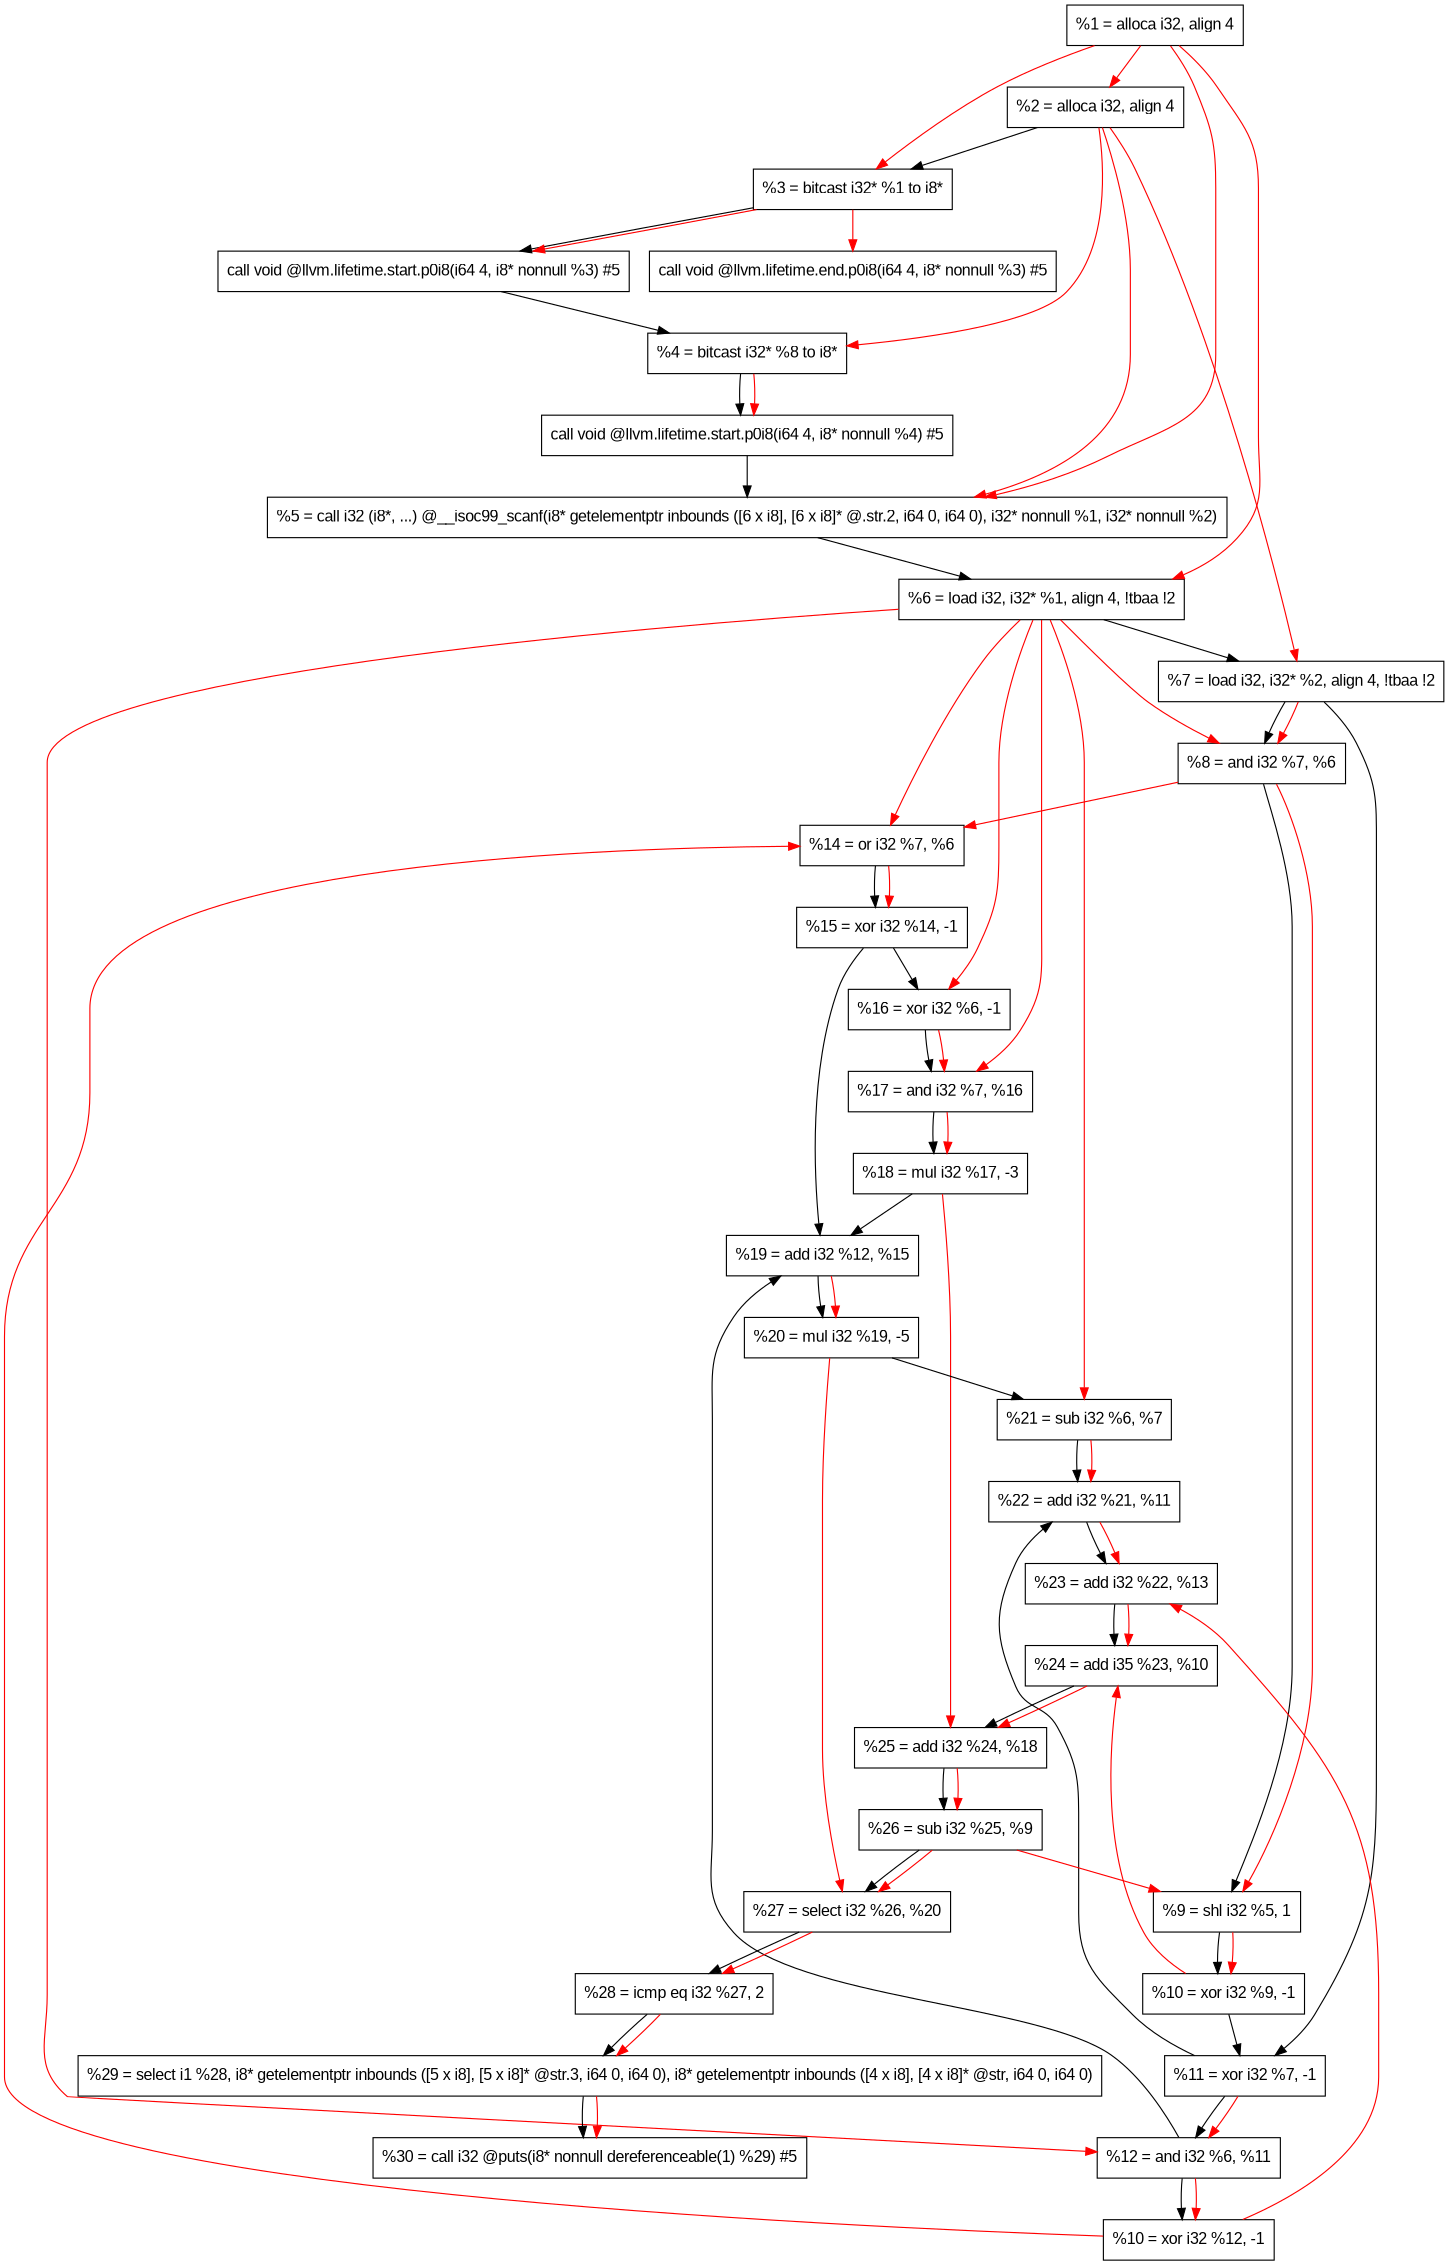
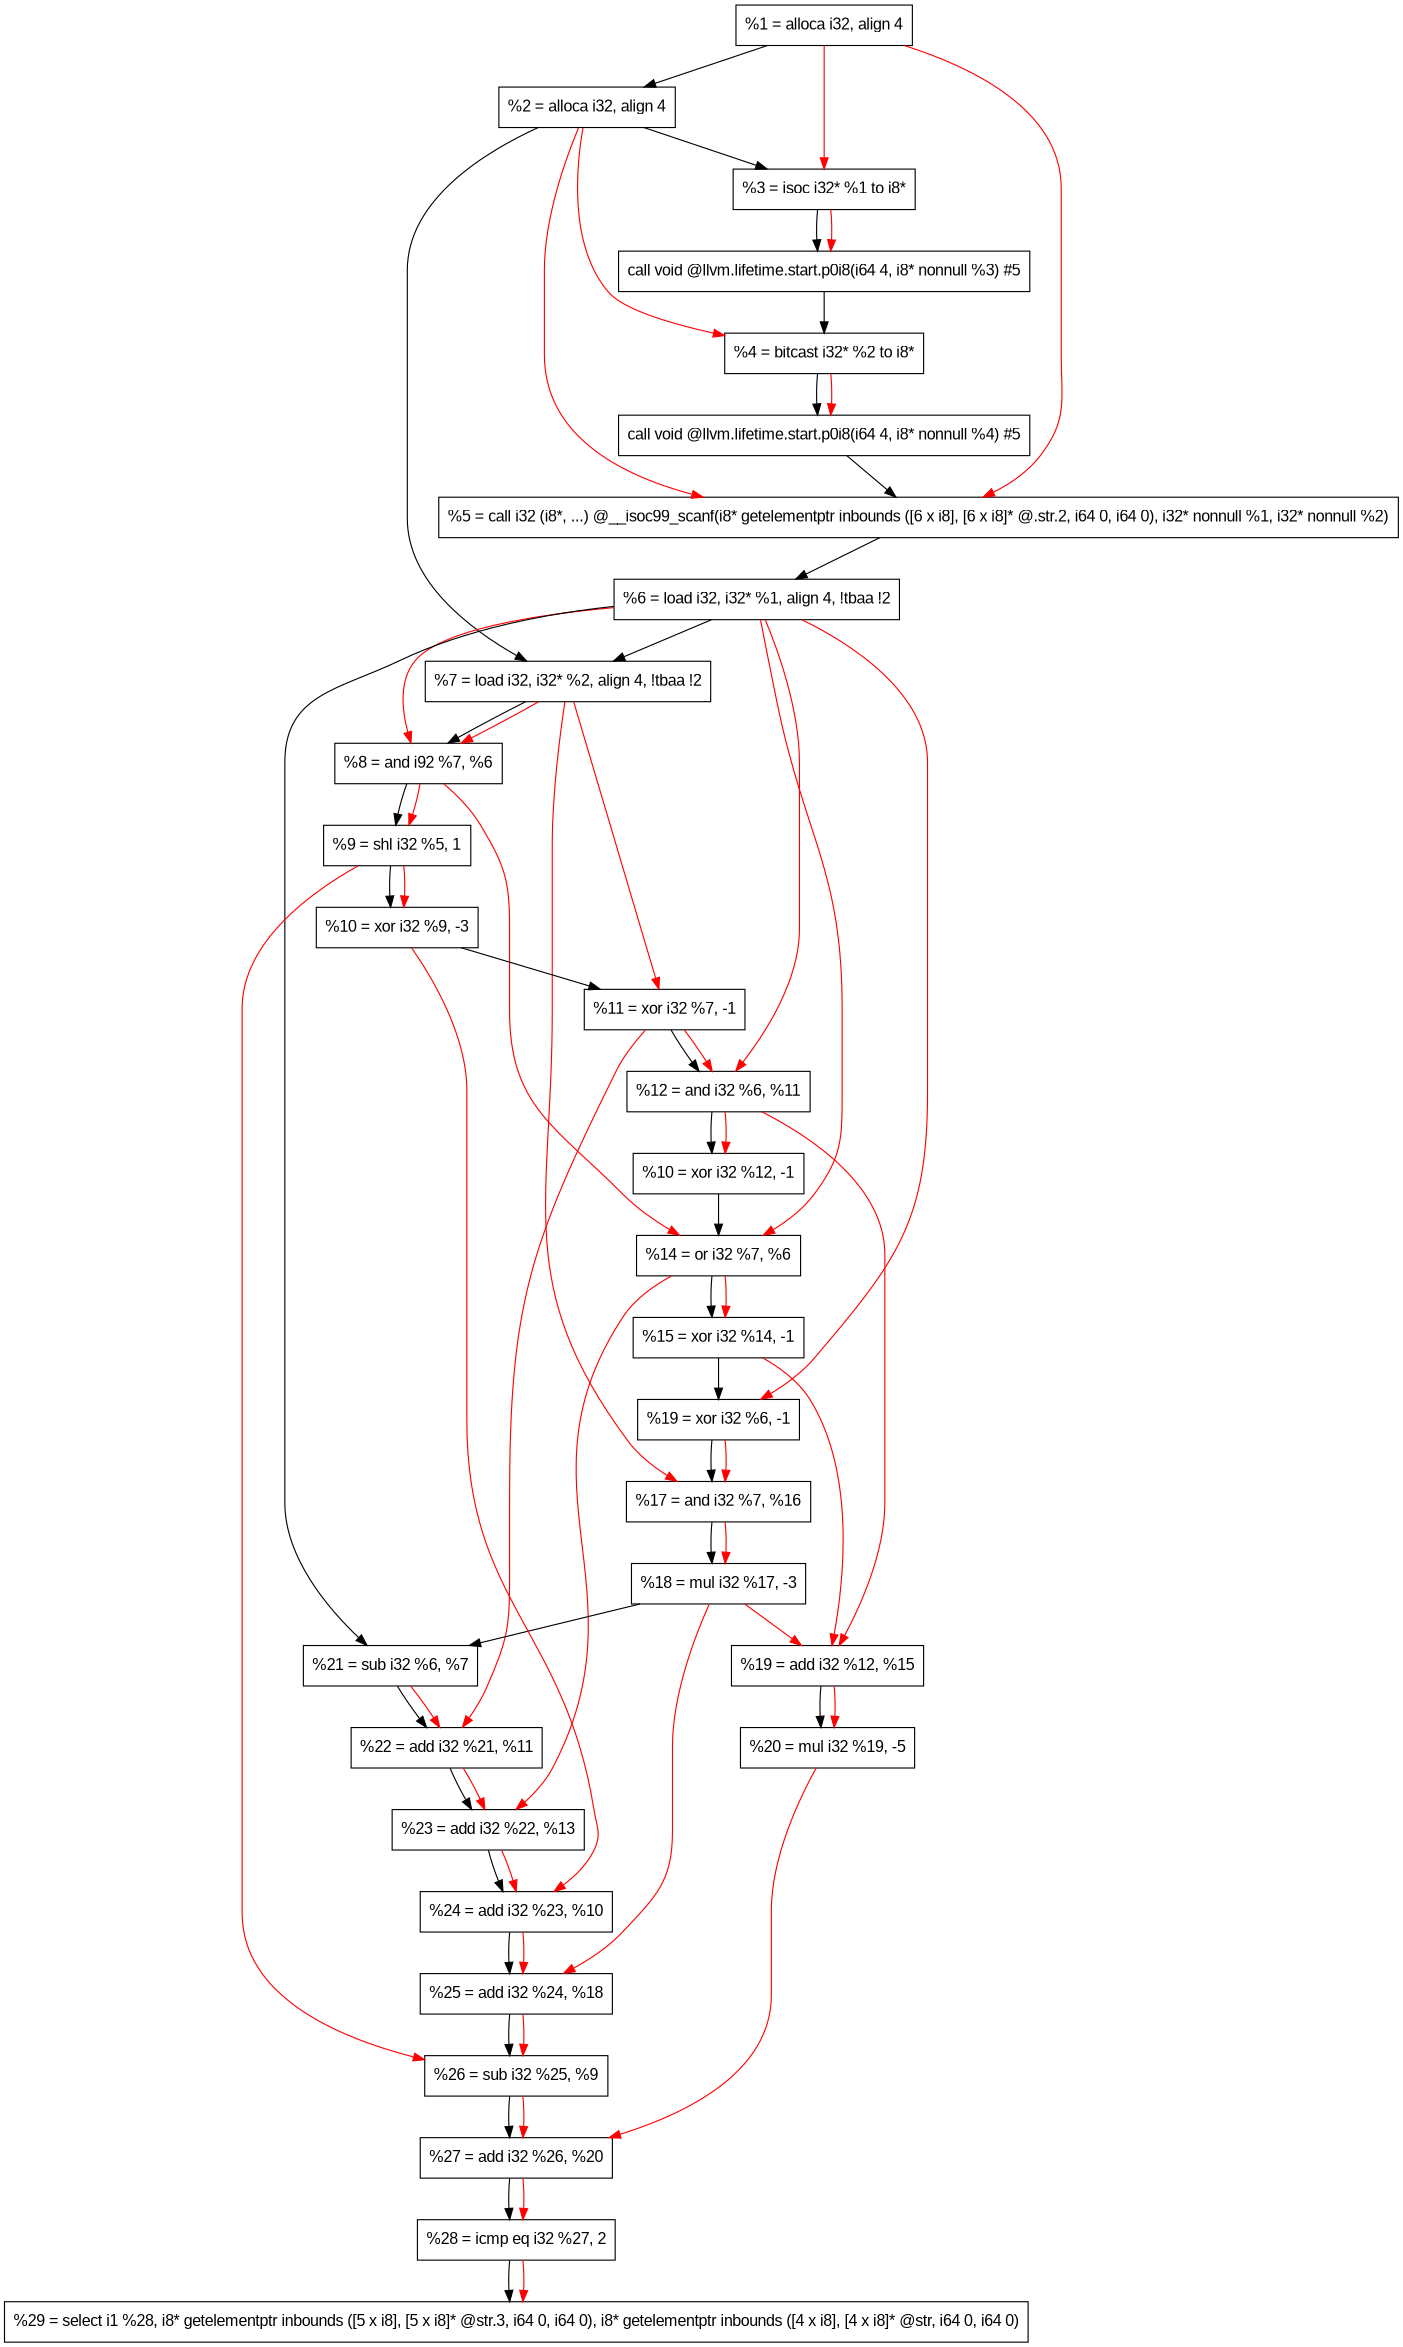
edge "%1 = alloca i32, align 4" -> "%2 = alloca i32, align 4": color red -> black
node "%3 = bitcast i32* %1 to i8*": label "%3 = bitcast i32* %1 to i8*" -> "%3 = isoc i32* %1 to i8*"
node "call void @llvm.lifetime.end.p0i8(i64 4, i8* nonnull %3) #5": removed
edge "%1 = alloca i32, align 4" -> "%6 = load i32, i32* %1, align 4, !tbaa !2": removed
node "%4 = bitcast i32* %8 to i8*": label "%4 = bitcast i32* %8 to i8*" -> "%4 = bitcast i32* %2 to i8*"
edge "%2 = alloca i32, align 4" -> "%7 = load i32, i32* %2, align 4, !tbaa !2": color red -> black
node "%8 = and i32 %7, %6": label "%8 = and i32 %7, %6" -> "%8 = and i92 %7, %6"
edge "%6 = load i32, i32* %1, align 4, !tbaa !2" -> "%17 = and i32 %7, %16": now "%7 = load i32, i32* %2, align 4, !tbaa !2" -> "%17 = and i32 %7, %16"
edge "%6 = load i32, i32* %1, align 4, !tbaa !2" -> "%21 = sub i32 %6, %7": color red -> black
node "%16 = xor i32 %6, -1": label "%16 = xor i32 %6, -1" -> "%19 = xor i32 %6, -1"
edge "%15 = xor i32 %14, -1" -> "%19 = add i32 %12, %15": color black -> red
edge "%18 = mul i32 %17, -3" -> "%19 = add i32 %12, %15": color black -> red
edge "%20 = mul i32 %19, -5" -> "%21 = sub i32 %6, %7": now "%18 = mul i32 %17, -3" -> "%21 = sub i32 %6, %7"
edge "%7 = load i32, i32* %2, align 4, !tbaa !2" -> "%11 = xor i32 %7, -1": color black -> red
node "%24 = add i35 %23, %10": label "%24 = add i35 %23, %10" -> "%24 = add i32 %23, %10"
edge "%10 = xor i32 %12, -1" -> "%14 = or i32 %7, %6": color red -> black
edge "%11 = xor i32 %7, -1" -> "%22 = add i32 %21, %11": color black -> red
edge "%12 = and i32 %6, %11" -> "%19 = add i32 %12, %15": color black -> red
edge "%26 = sub i32 %25, %9" -> "%9 = shl i32 %5, 1": reversed
node "%27 = select i32 %26, %20": label "%27 = select i32 %26, %20" -> "%27 = add i32 %26, %20"
edge "%10 = xor i32 %12, -1" -> "%23 = add i32 %22, %13": now "%14 = or i32 %7, %6" -> "%23 = add i32 %22, %13"
node "%10 = xor i32 %9, -1": label "%10 = xor i32 %9, -1" -> "%10 = xor i32 %9, -3"
node "%30 = call i32 @puts(i8* nonnull dereferenceable(1) %29) #5": removed
